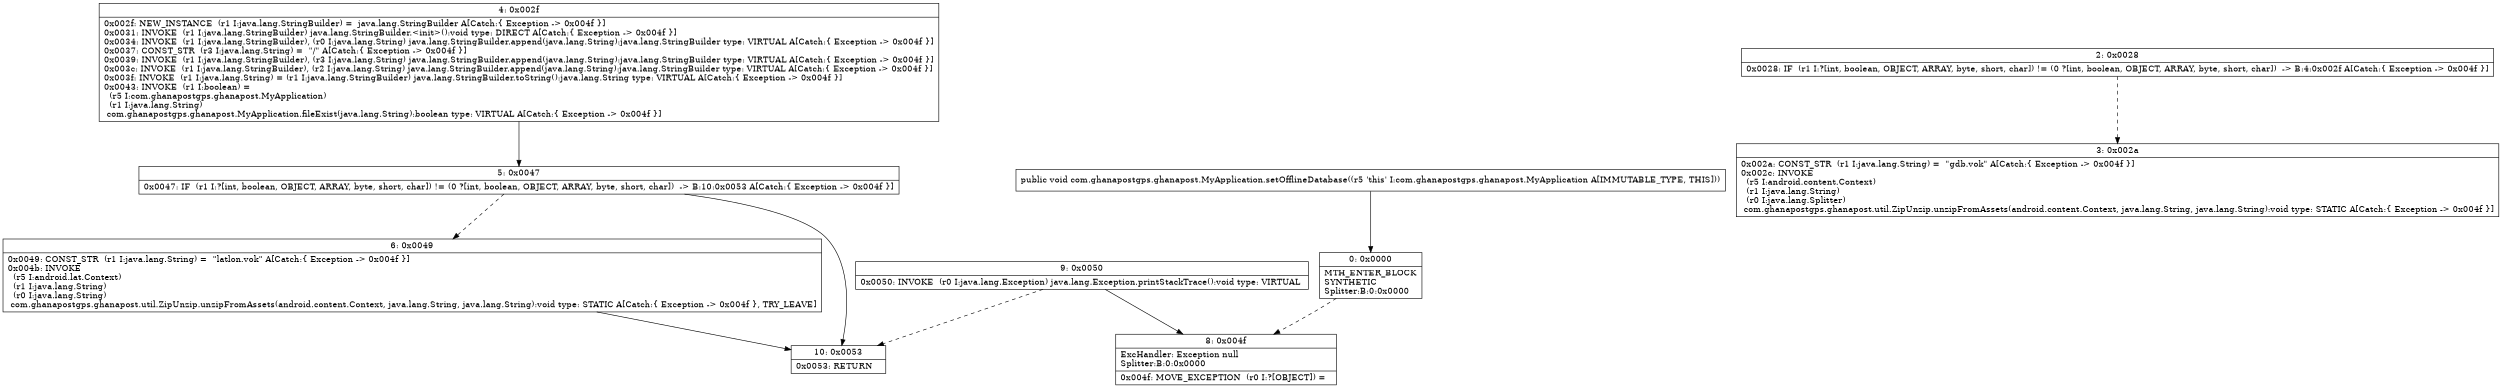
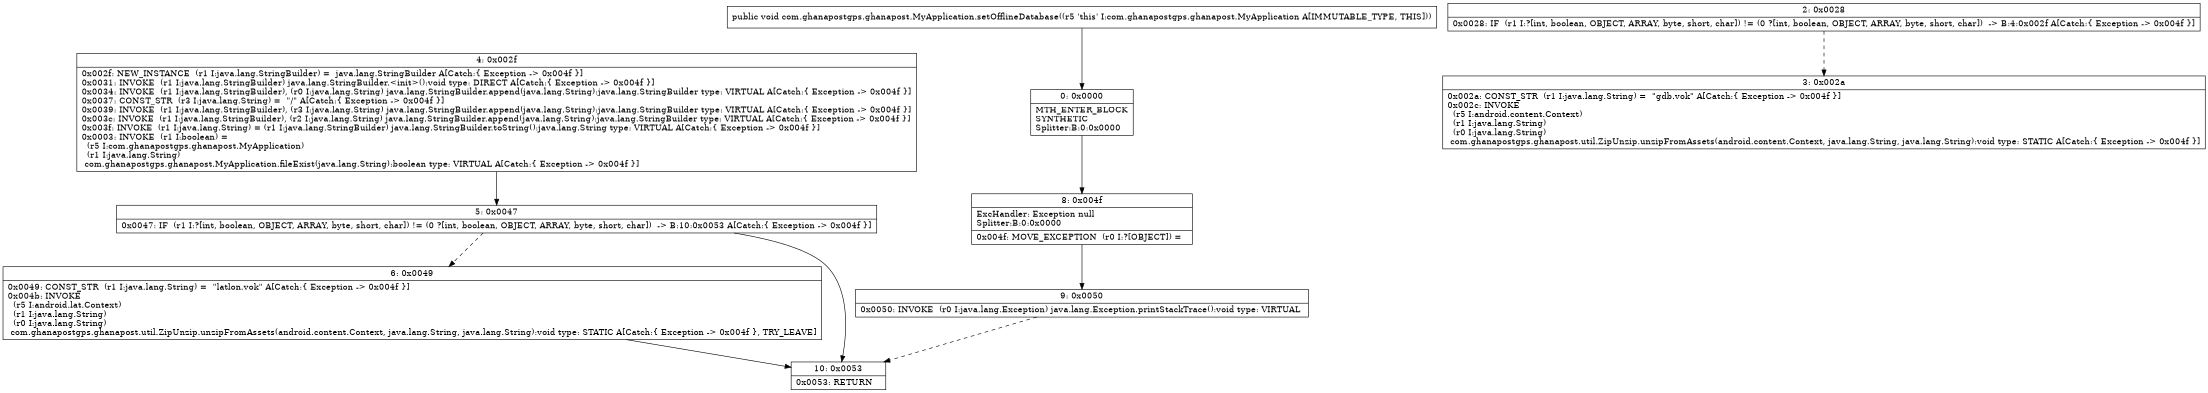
node "4: 0x002f": text "0x0043: INVOKE  (r1 I:boolean) =" -> "0x0003: INVOKE  (r1 I:boolean) ="
node "3: 0x002a": text "(r0 I:java.lang.Splitter)" -> "(r0 I:java.lang.String)"
edge "9: 0x0050" -> "8: 0x004f": reversed
edge "0: 0x0000" -> "8: 0x004f": style dashed -> solid
